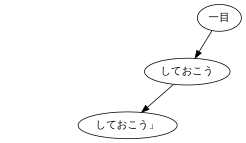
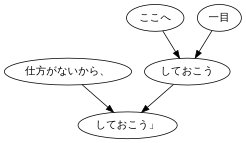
node "ここへ": added
node "仕方がないから、": added
